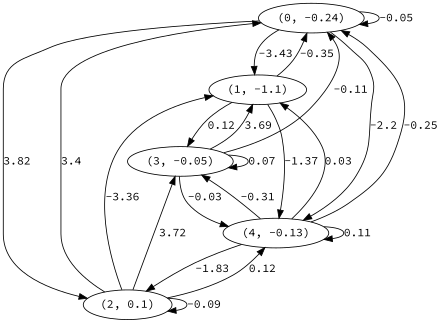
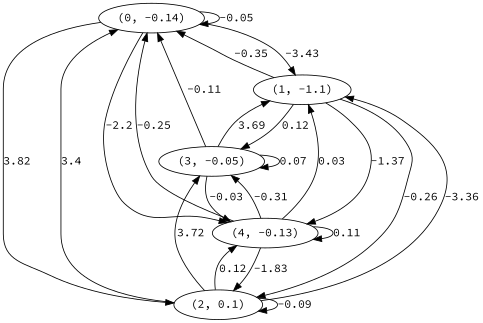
node "(0, -0.24)": label "(0, -0.24)" -> "(0, -0.14)"
edge "(1, -1.1)" -> "(2, 0.1)": added, label "-0.26"
